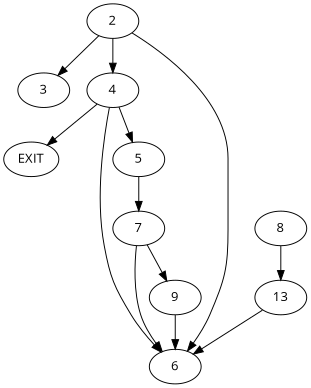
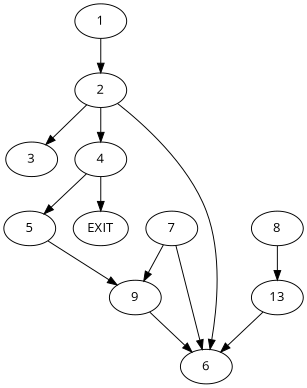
node "1": added
edge "5" -> "7": now "5" -> "9"
edge "4" -> "6": removed
